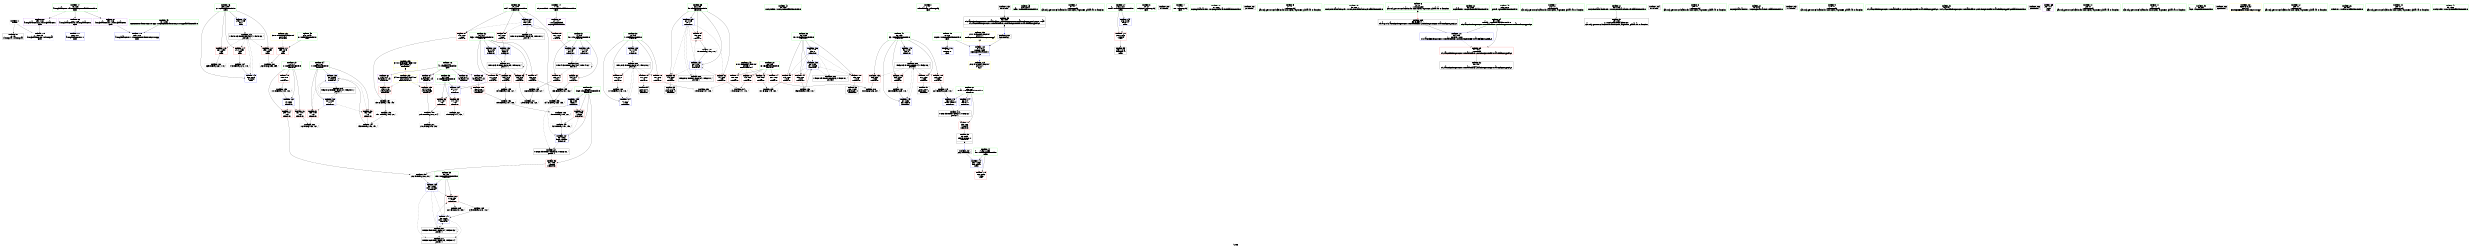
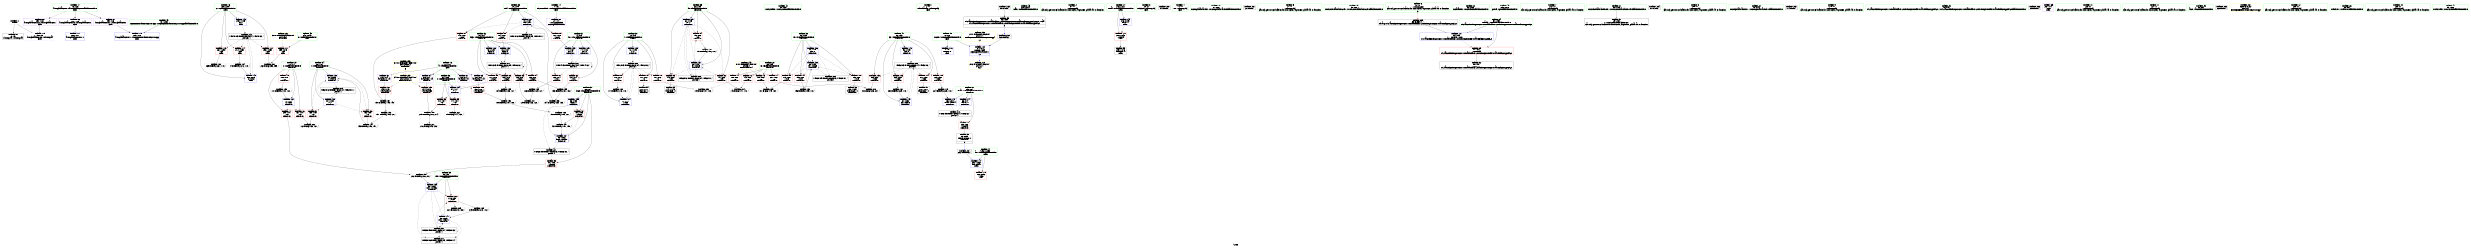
node "NodeID: 30": text "_Z5solvev" -> "_Z5ans"
